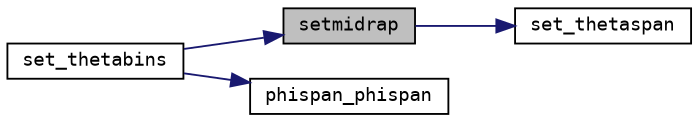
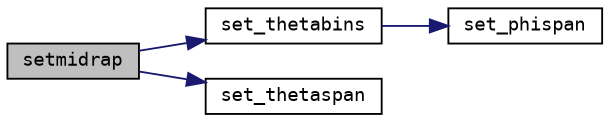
edge "set_thetabins" -> "setmidrap": reversed
node "phispan_phispan": label "phispan_phispan" -> "set_phispan"
